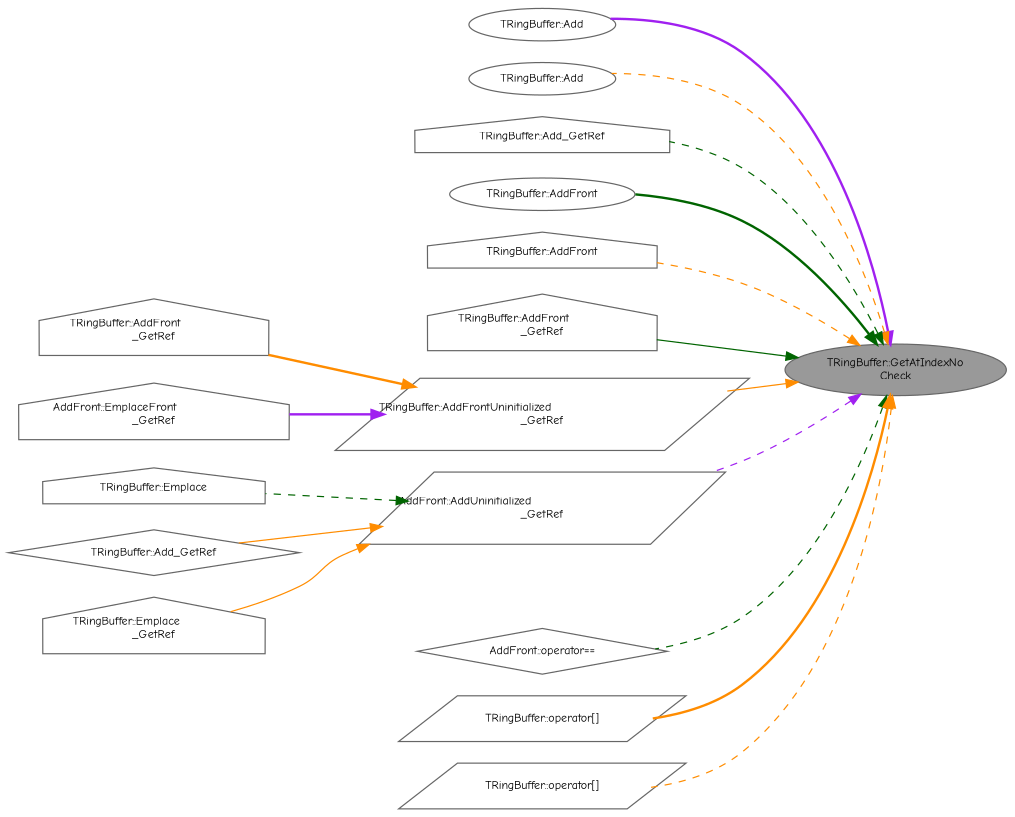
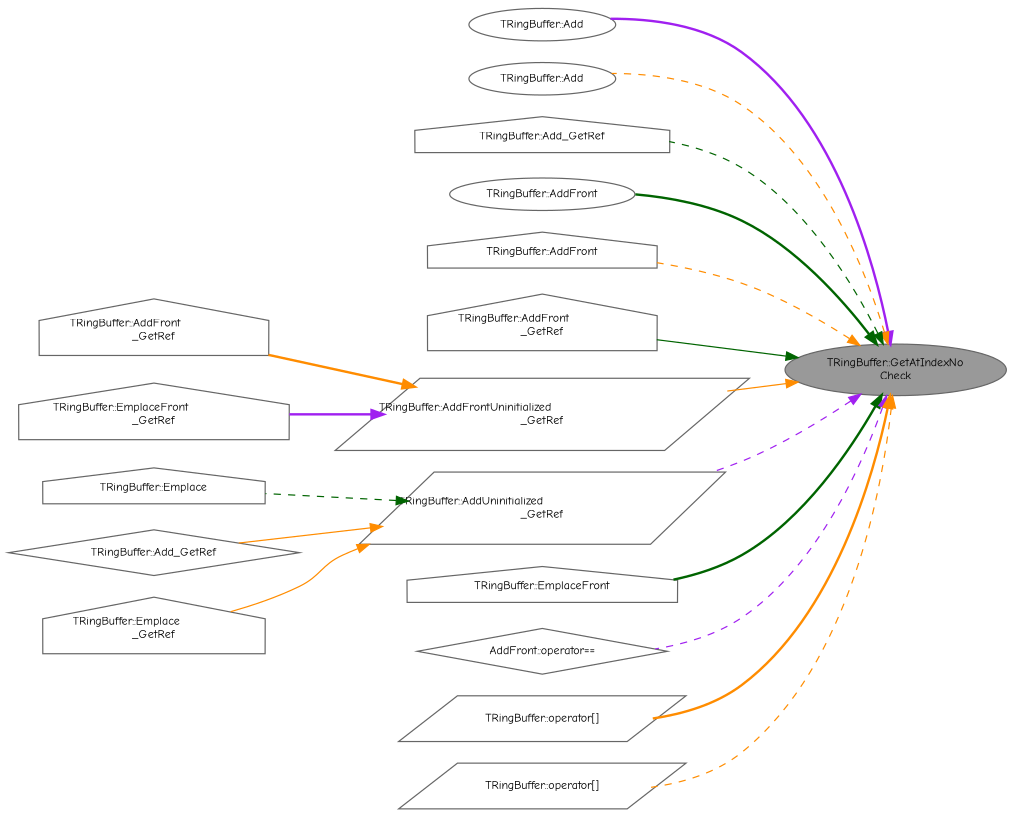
node "AddFront::EmplaceFront _GetRef": label "AddFront::EmplaceFront _GetRef" -> "TRingBuffer::EmplaceFront _GetRef"
node "AddFront::AddUninitialized _GetRef": label "AddFront::AddUninitialized _GetRef" -> "TRingBuffer::AddUninitialized _GetRef"
edge "AddFront::operator==" -> "TRingBuffer::GetAtIndexNo Check": color darkgreen -> purple
node "TRingBuffer::EmplaceFront": added
